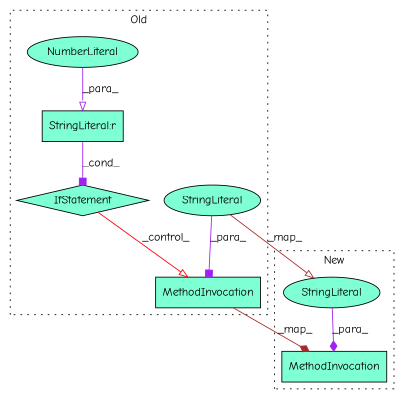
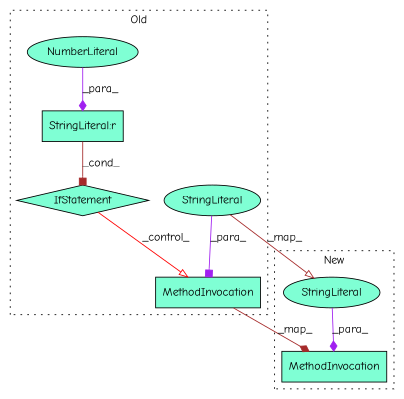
edge "NumberLiteral" -> "StringLiteral:r": arrowhead onormal -> diamond
edge "StringLiteral:r" -> "IfStatement": color purple -> brown
